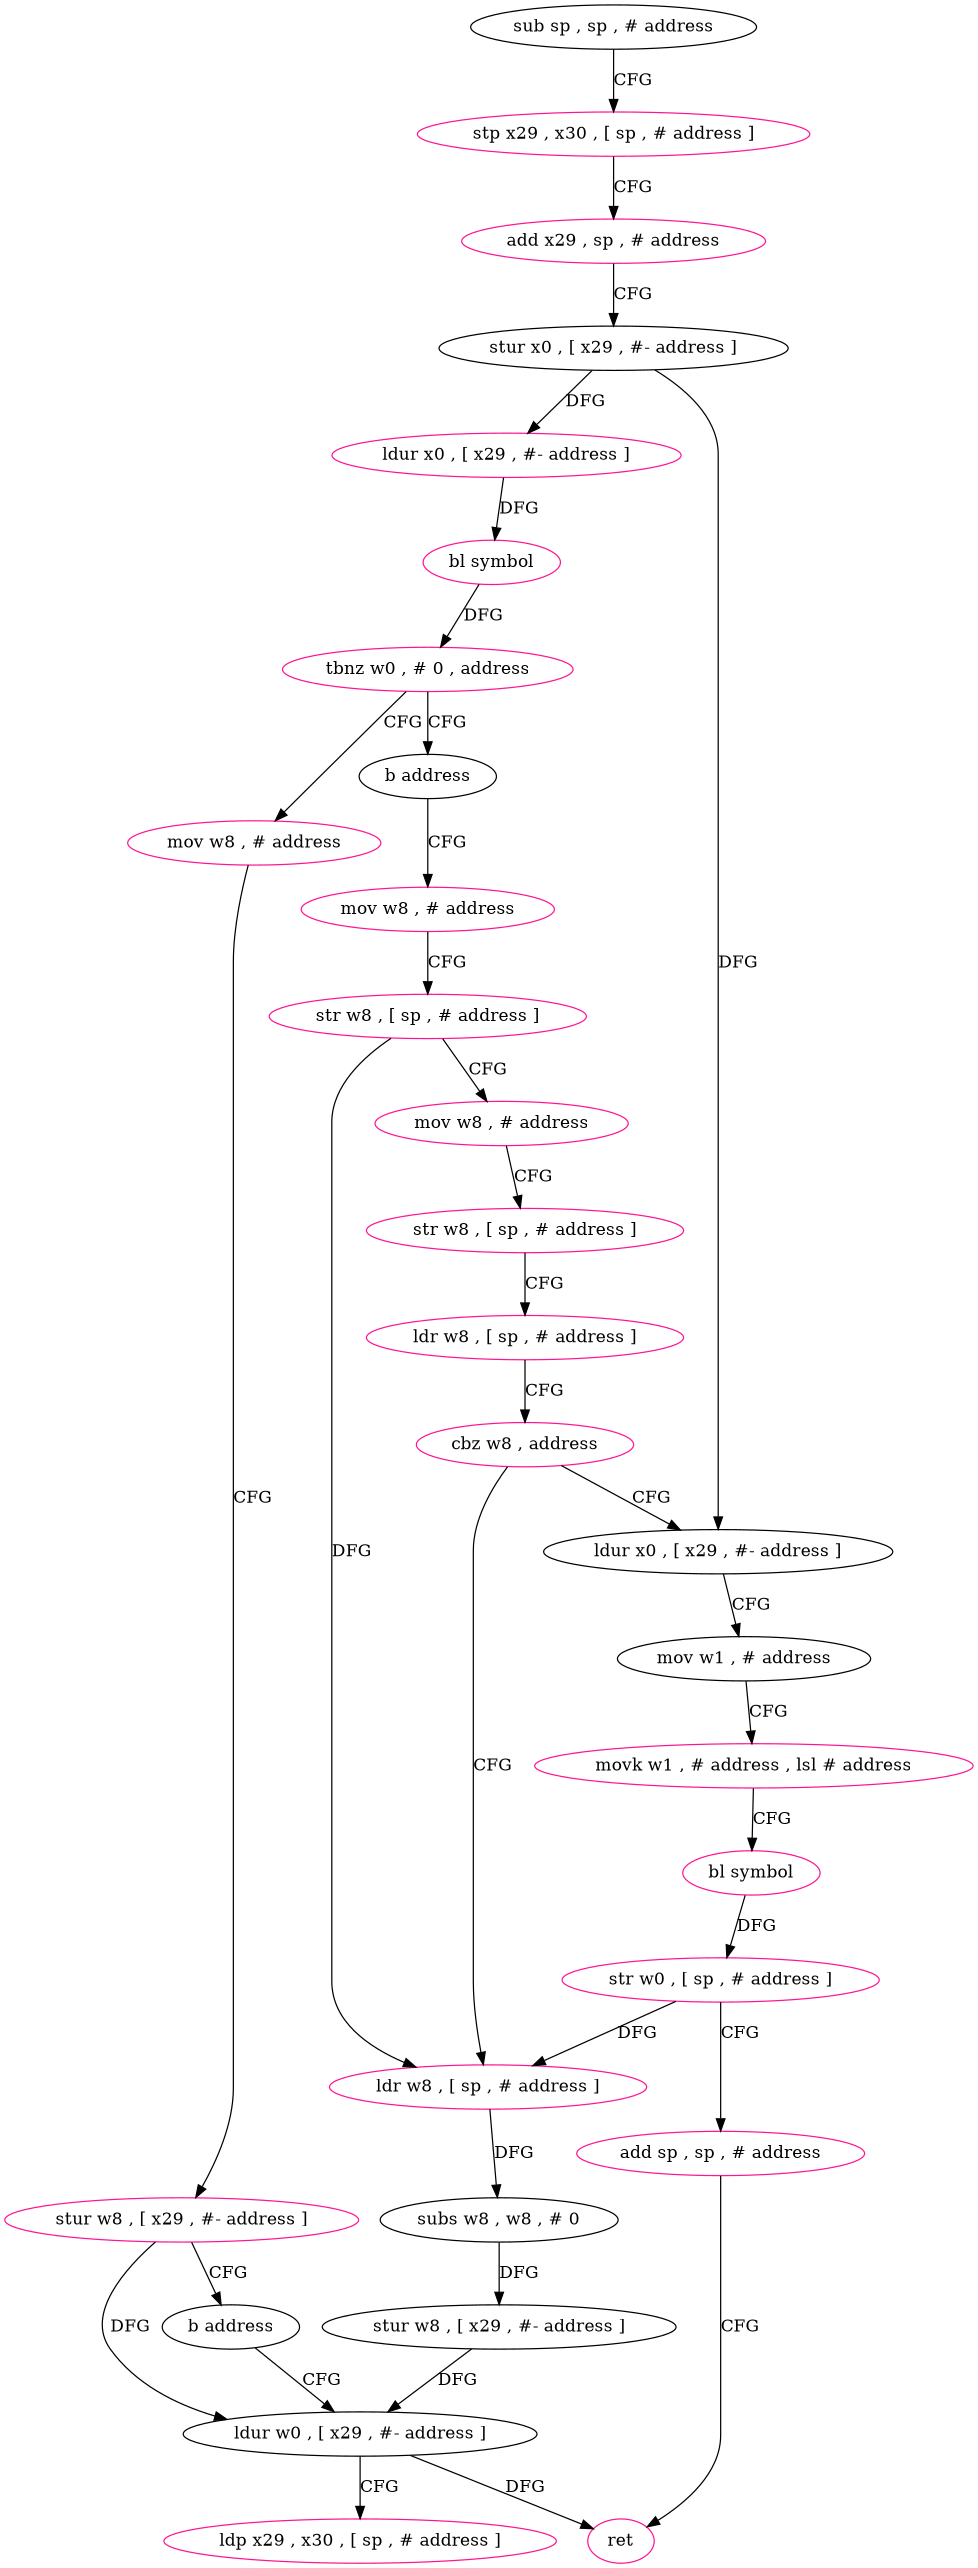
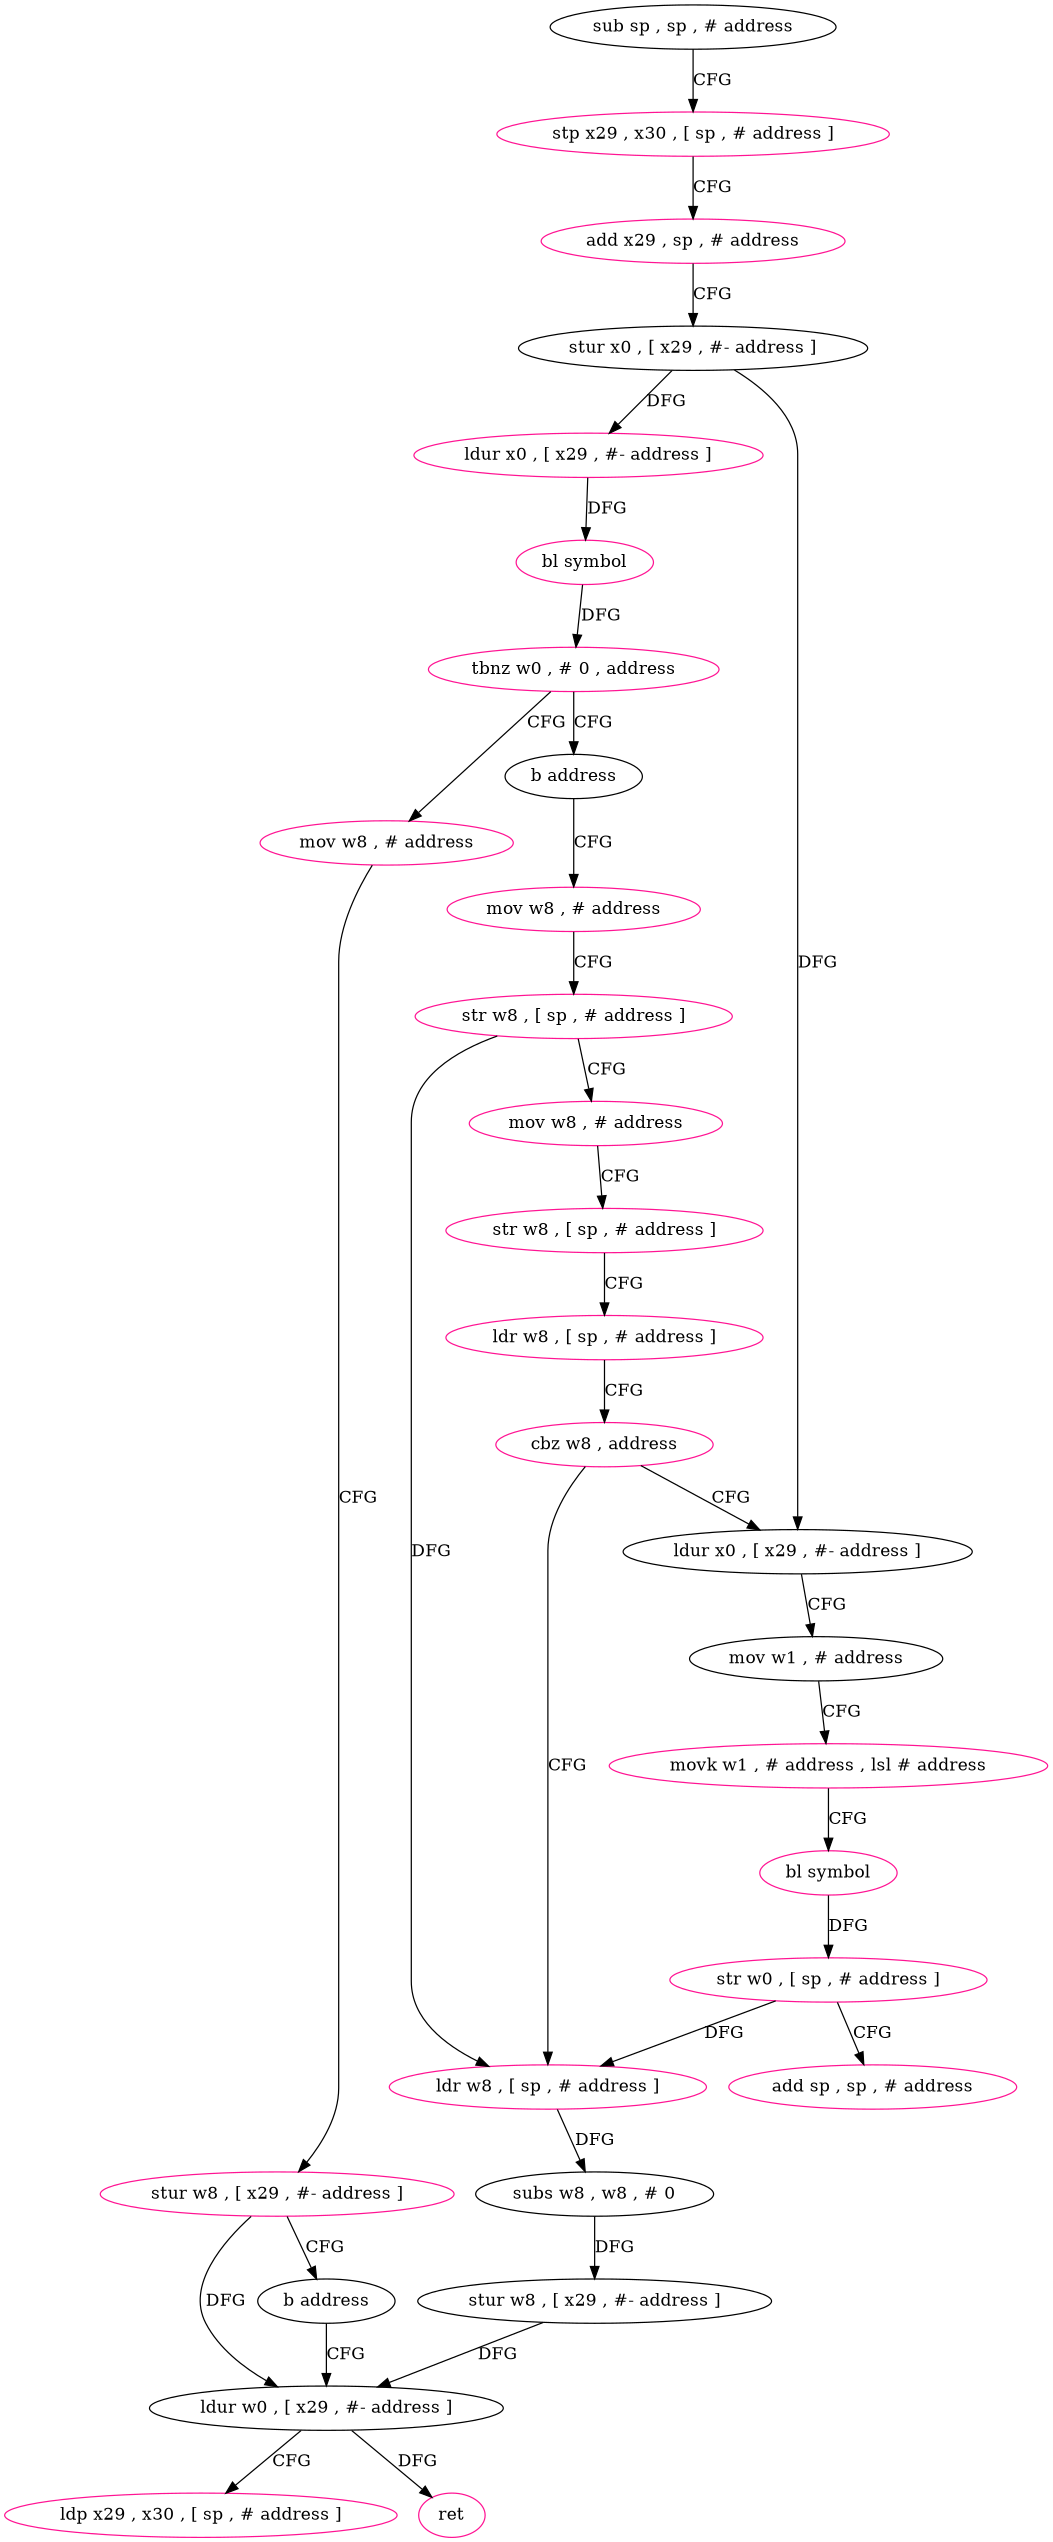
edge "add sp , sp , # address" -> "ret": removed, label "CFG"
